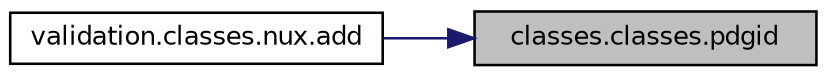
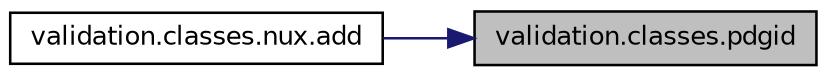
node "classes.classes.pdgid": label "classes.classes.pdgid" -> "validation.classes.pdgid"
